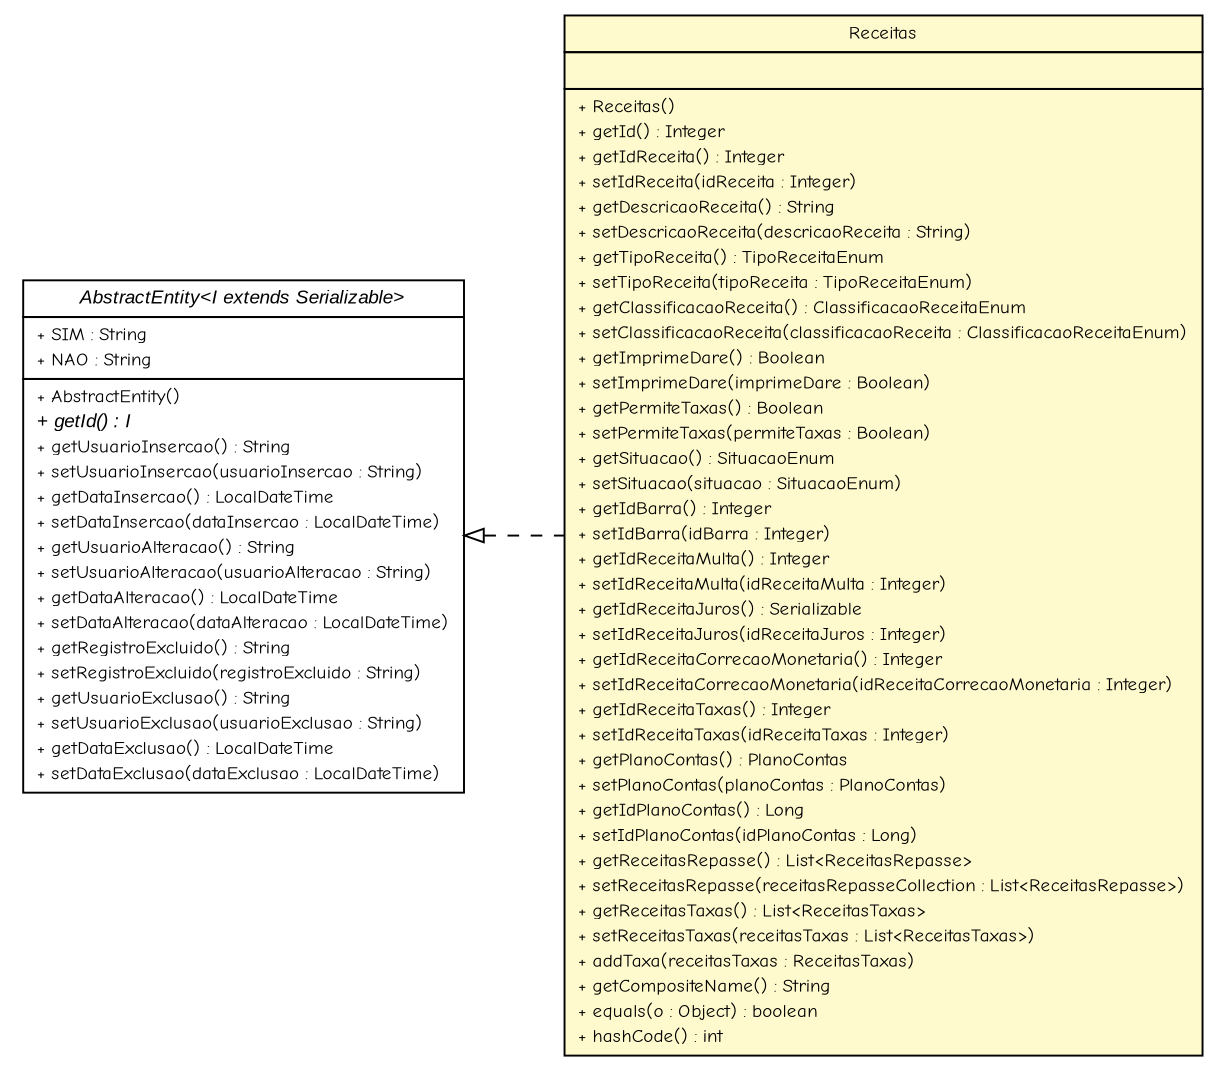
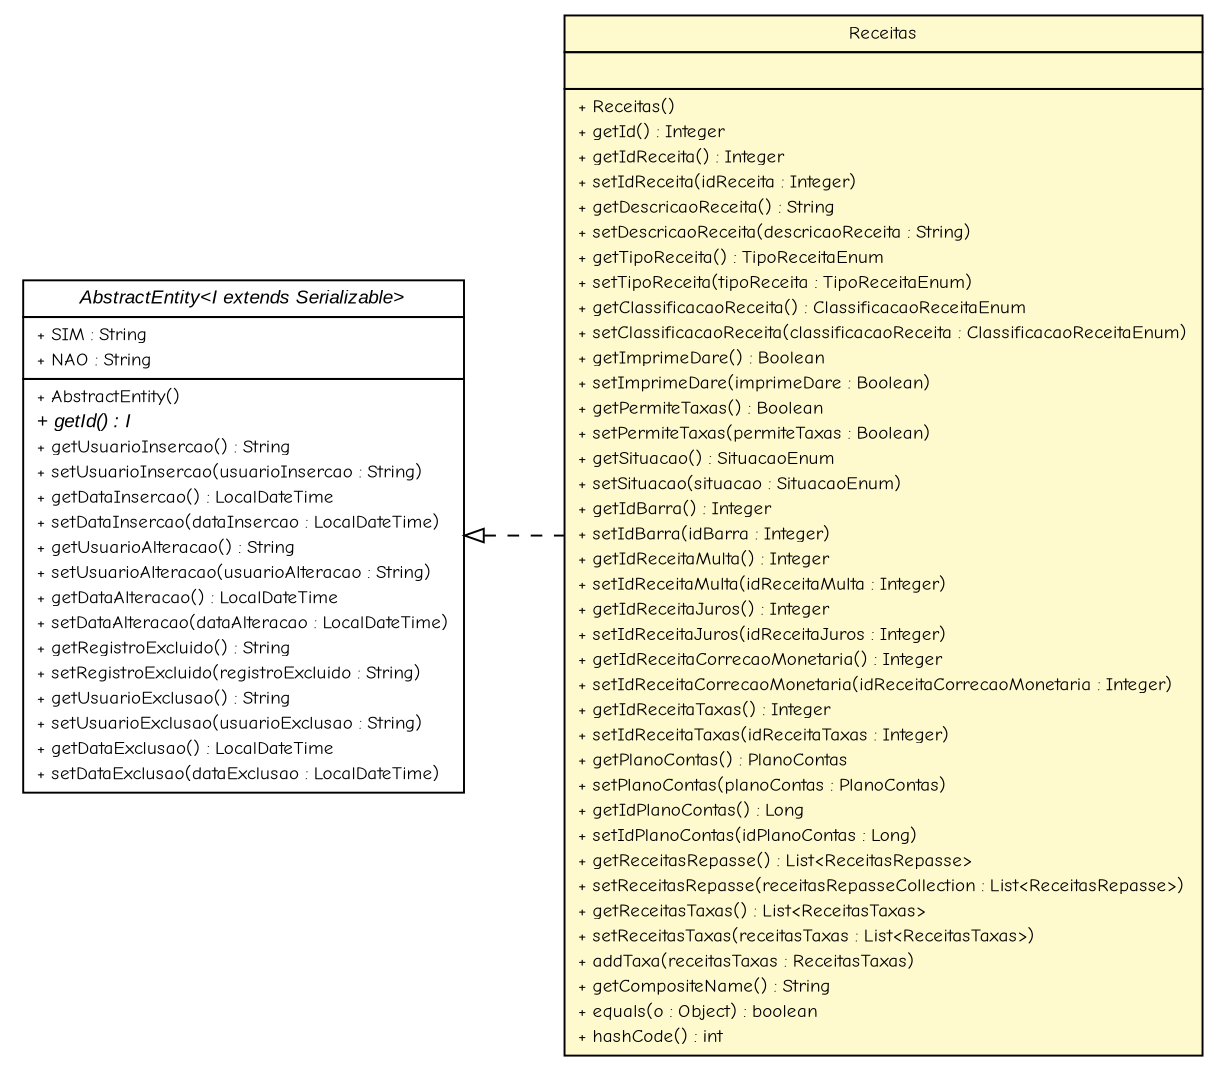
node "Receitas": text "+ getIdReceitaJuros() : Serializable" -> "+ getIdReceitaJuros() : Integer"
